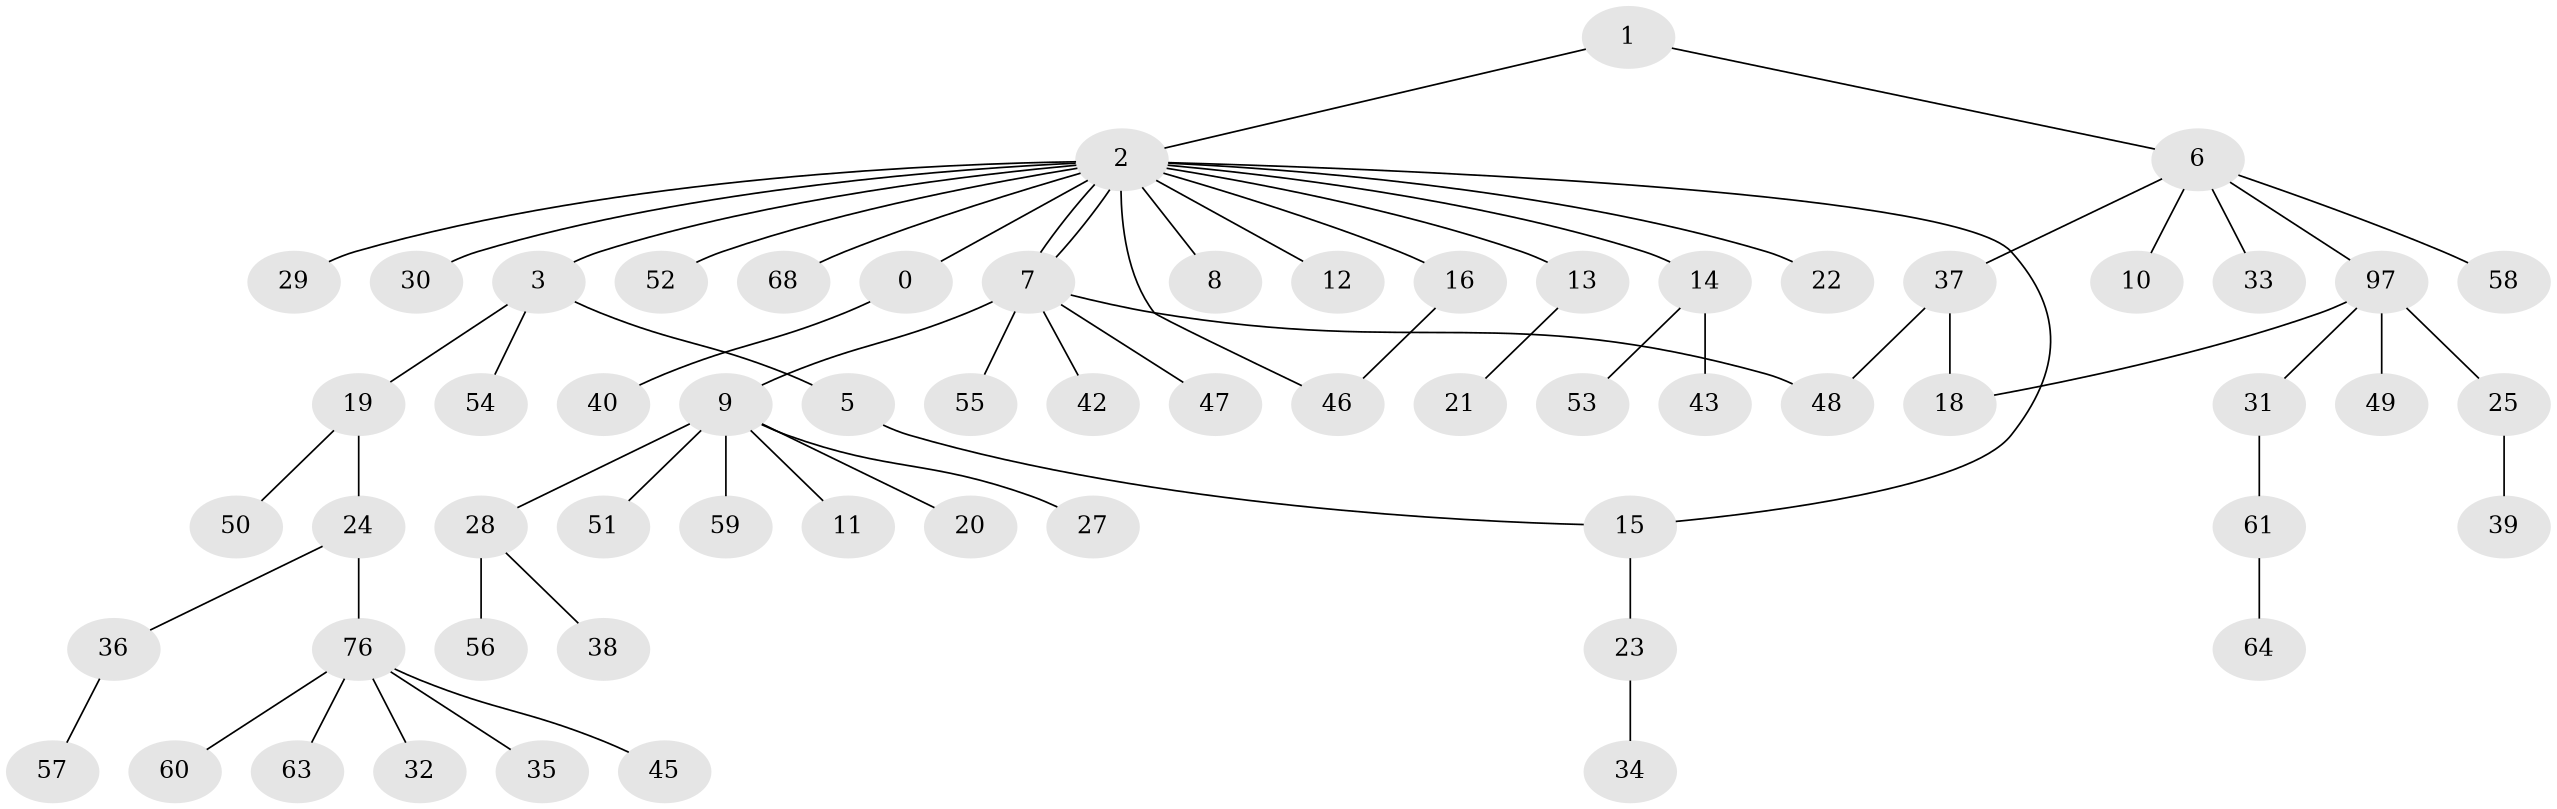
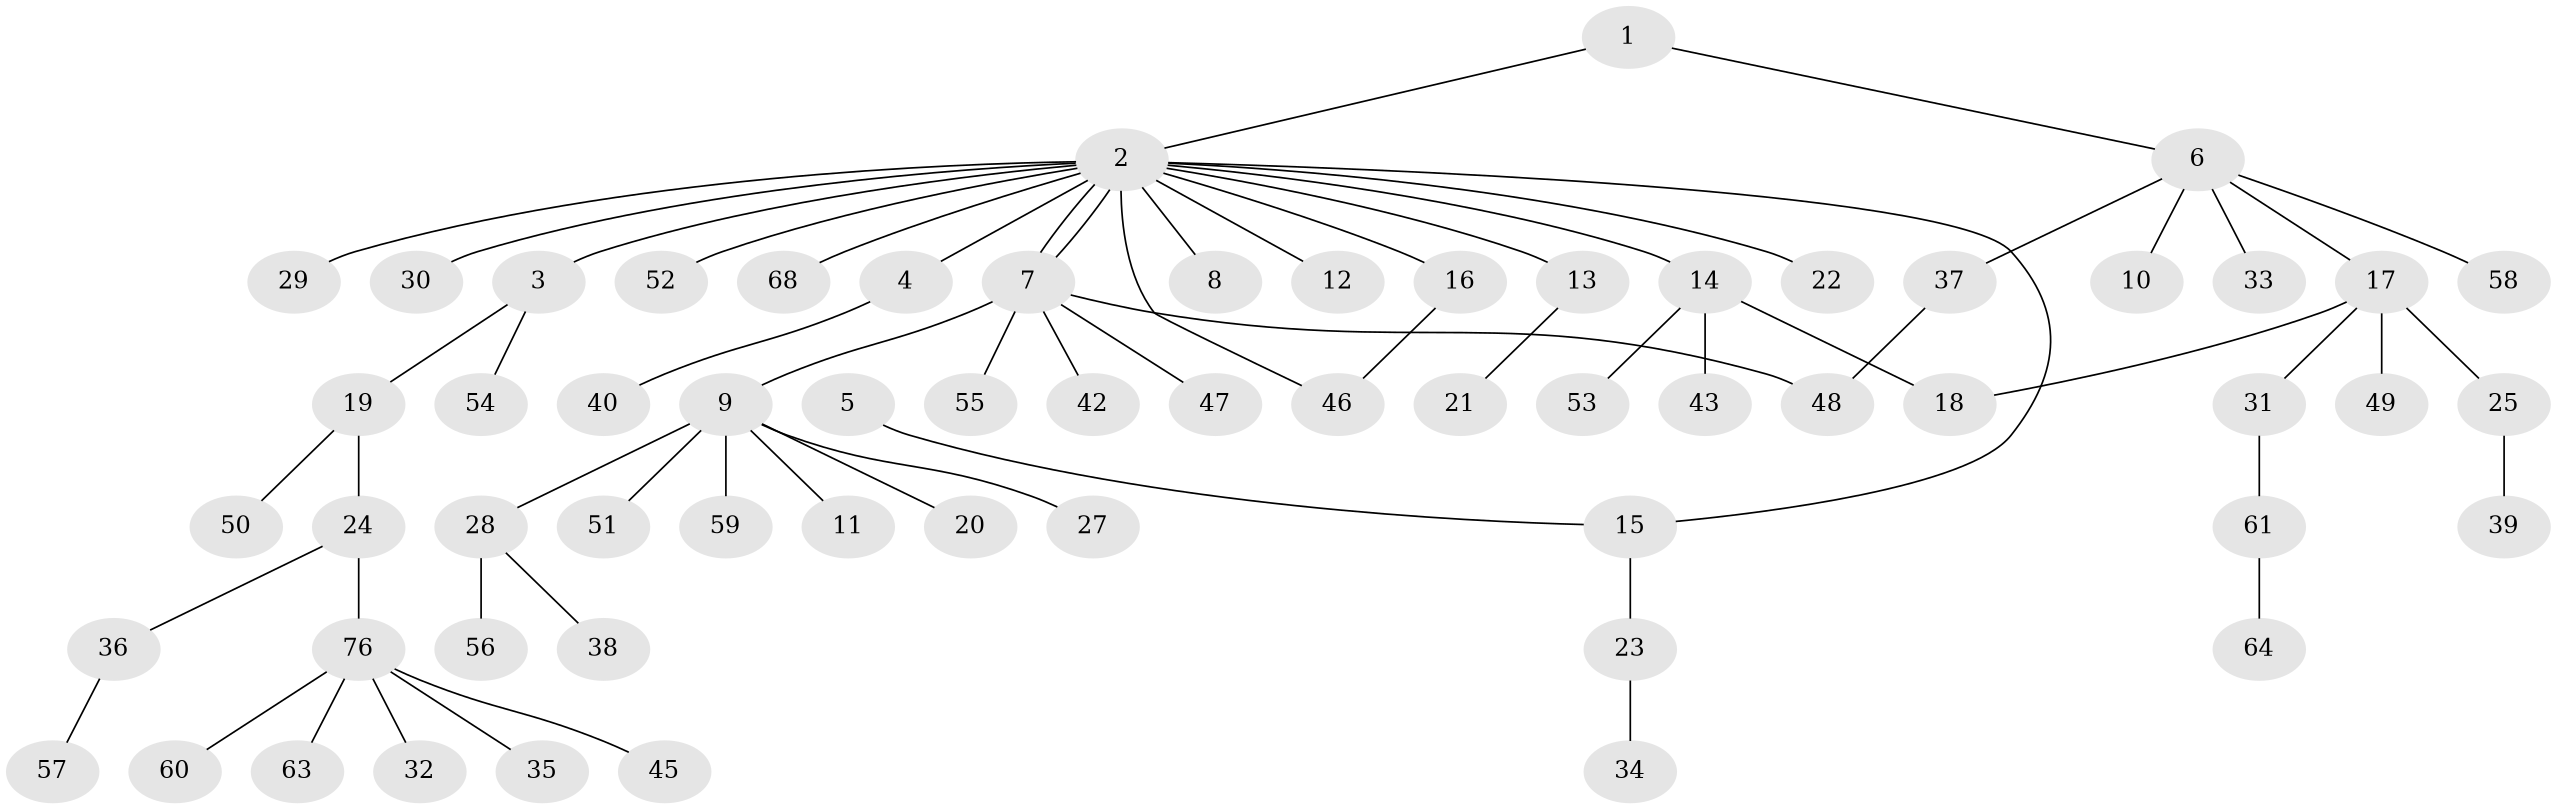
node "0": label "0" -> "4"
node "97": label "97" -> "17"
edge "3" -- "5": removed
edge "37" -- "18": now "14" -- "18"
